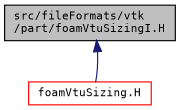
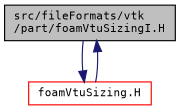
edge "src/fileFormats/vtk /part/foamVtuSizingI.H" -> "foamVtuSizing.H": added
